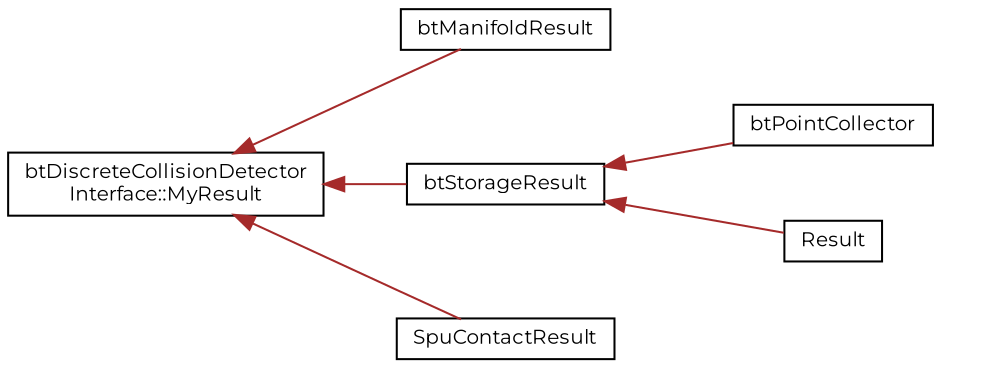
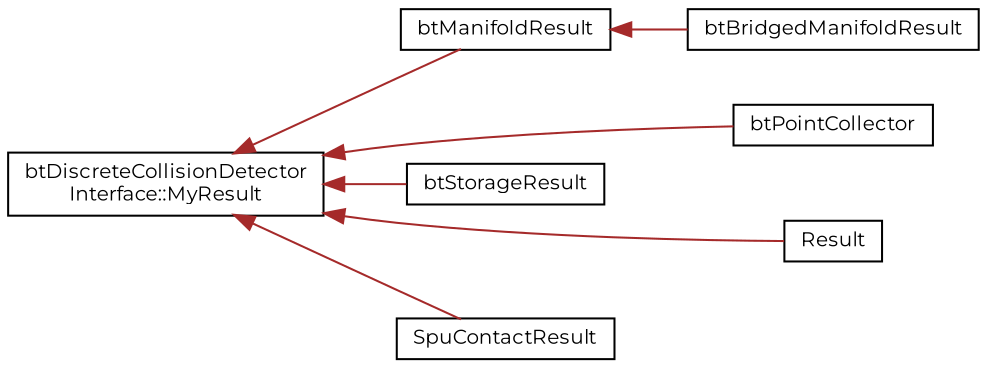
node "btBridgedManifoldResult": added
edge "btPointCollector" -> "btStorageResult": now "btPointCollector" -> "btDiscreteCollisionDetector Interface::MyResult"
edge "Result" -> "btStorageResult": now "Result" -> "btDiscreteCollisionDetector Interface::MyResult"
